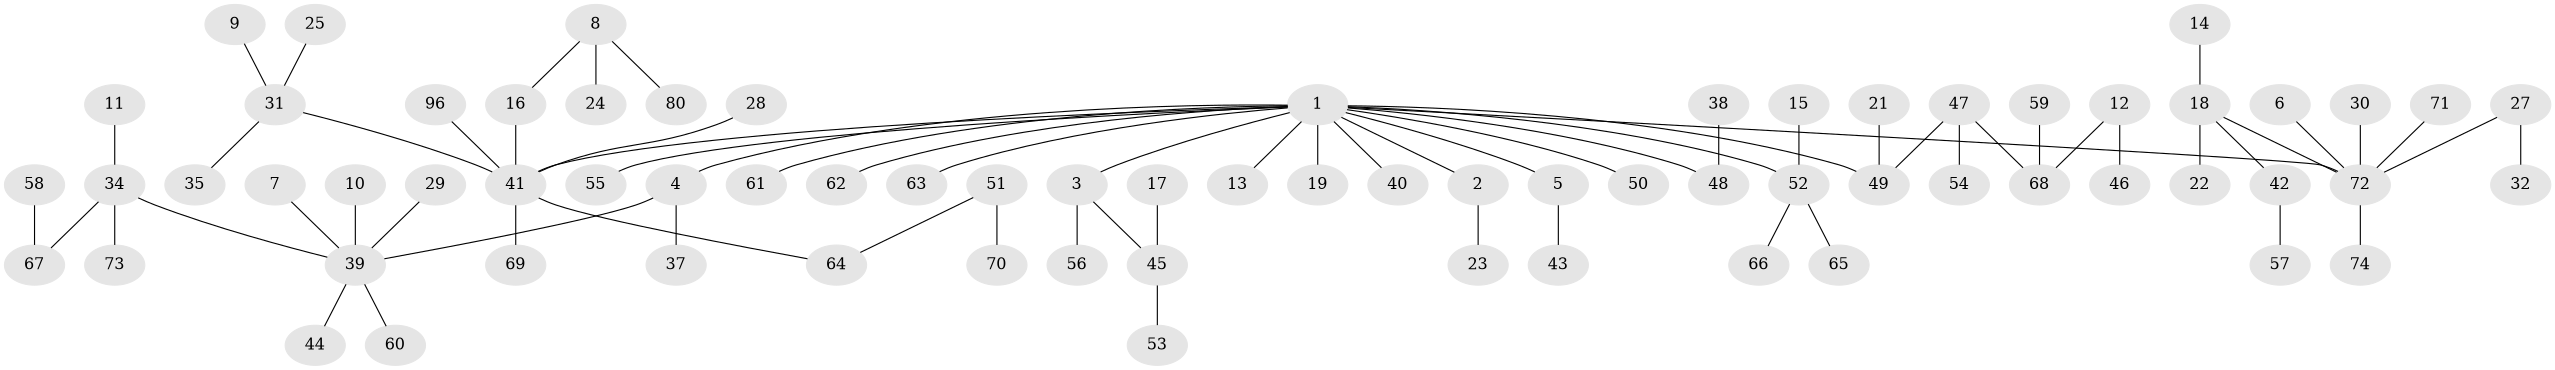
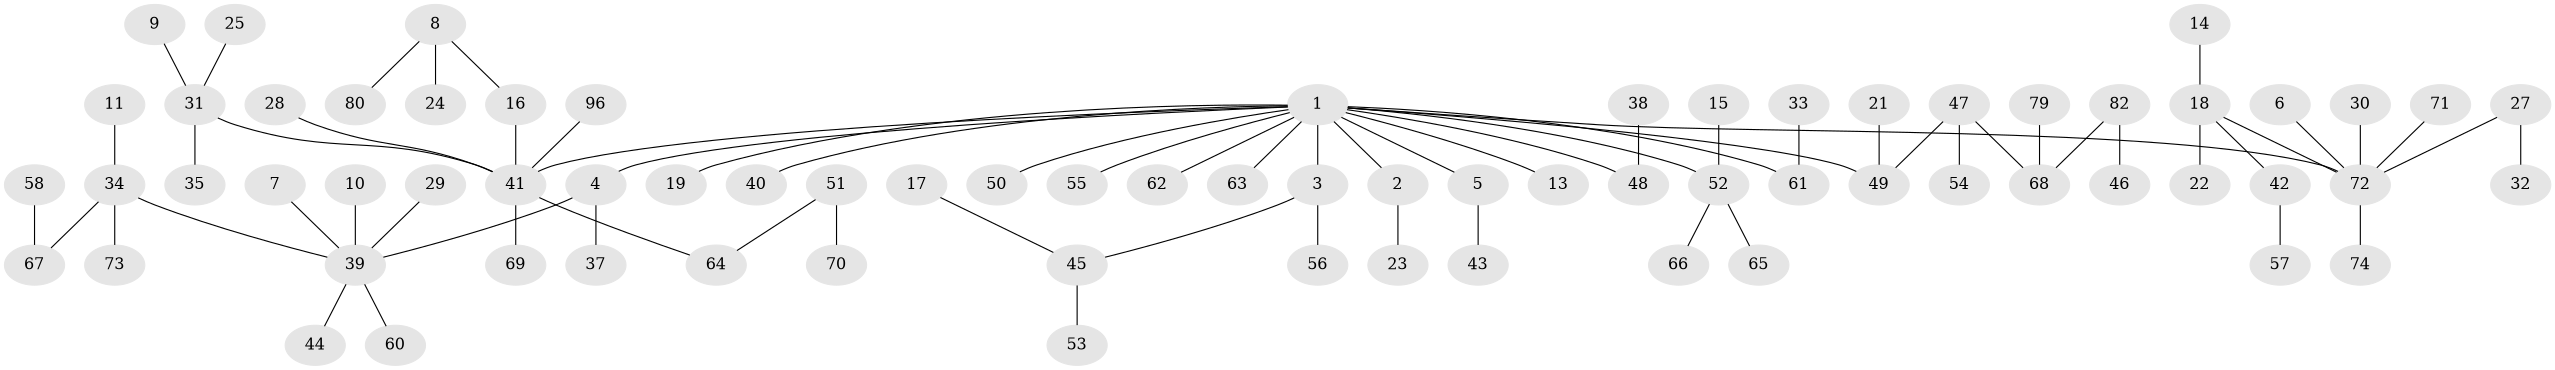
node "33": added
node "59": label "59" -> "79"
node "12": label "12" -> "82"
